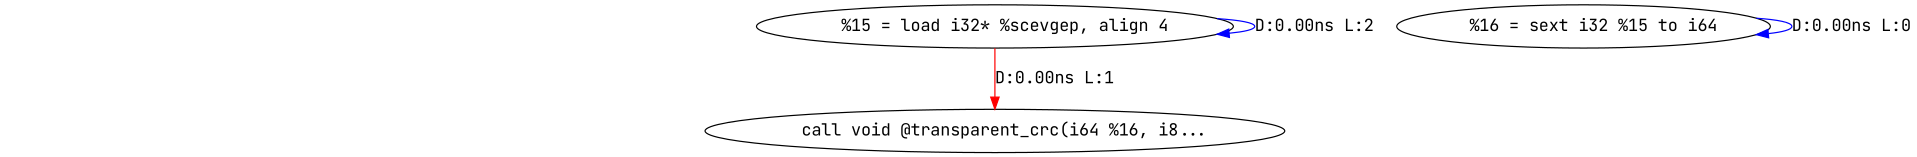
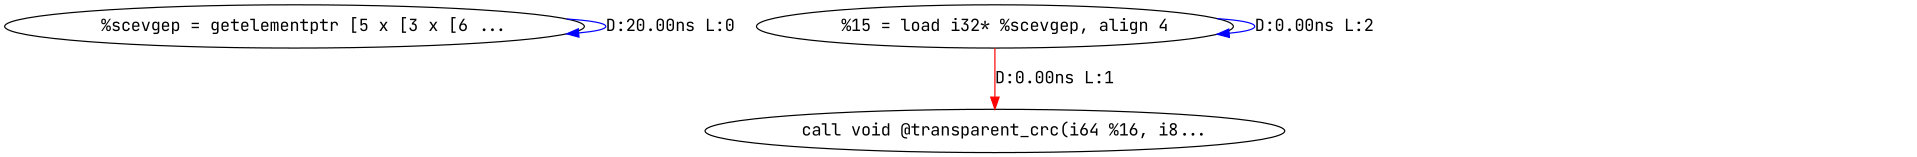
node "%scevgep = getelementptr [5 x [3 x [6 ...": added
node "%16 = sext i32 %15 to i64": removed
